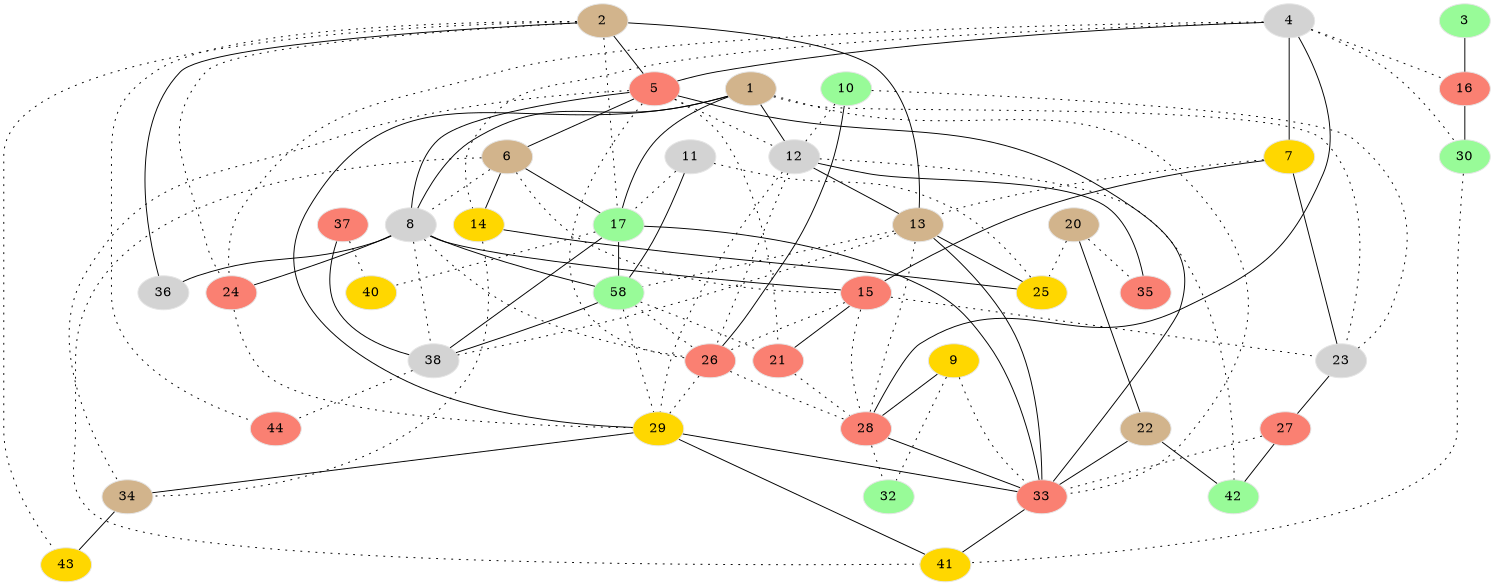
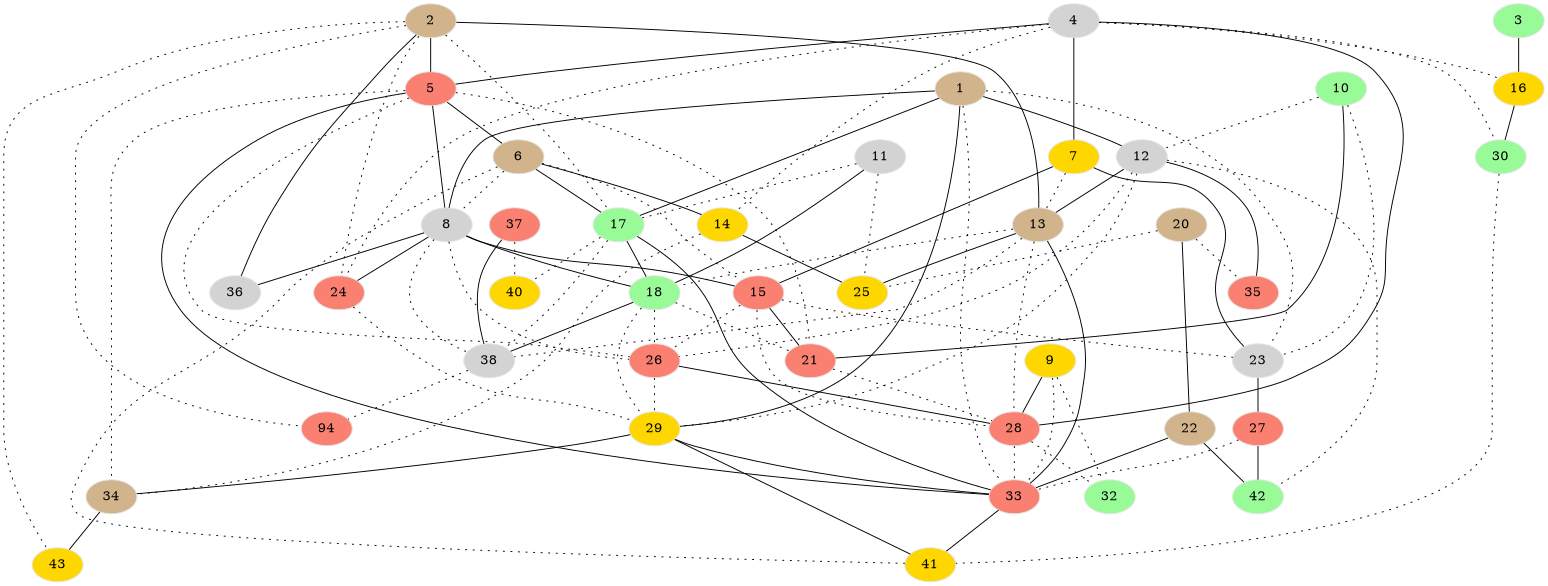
node "16": fillcolor salmon -> gold
edge "5" -- "12": removed
edge "10" -- "26": now "10" -- "21"
edge "17" -- "38": style solid -> dotted
node "58": label "58" -> "18"
edge "26" -- "28": style dotted -> solid
node "44": label "44" -> "94"
edge "28" -- "33": style solid -> dotted
